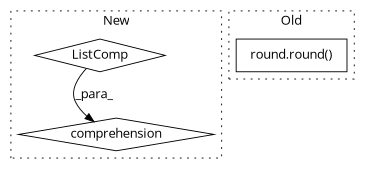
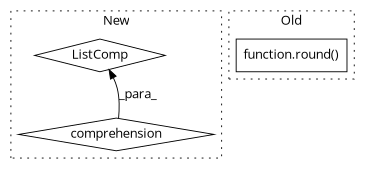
node "round.round()": label "round.round()" -> "function.round()"
edge "ListComp" -> "comprehension": reversed
